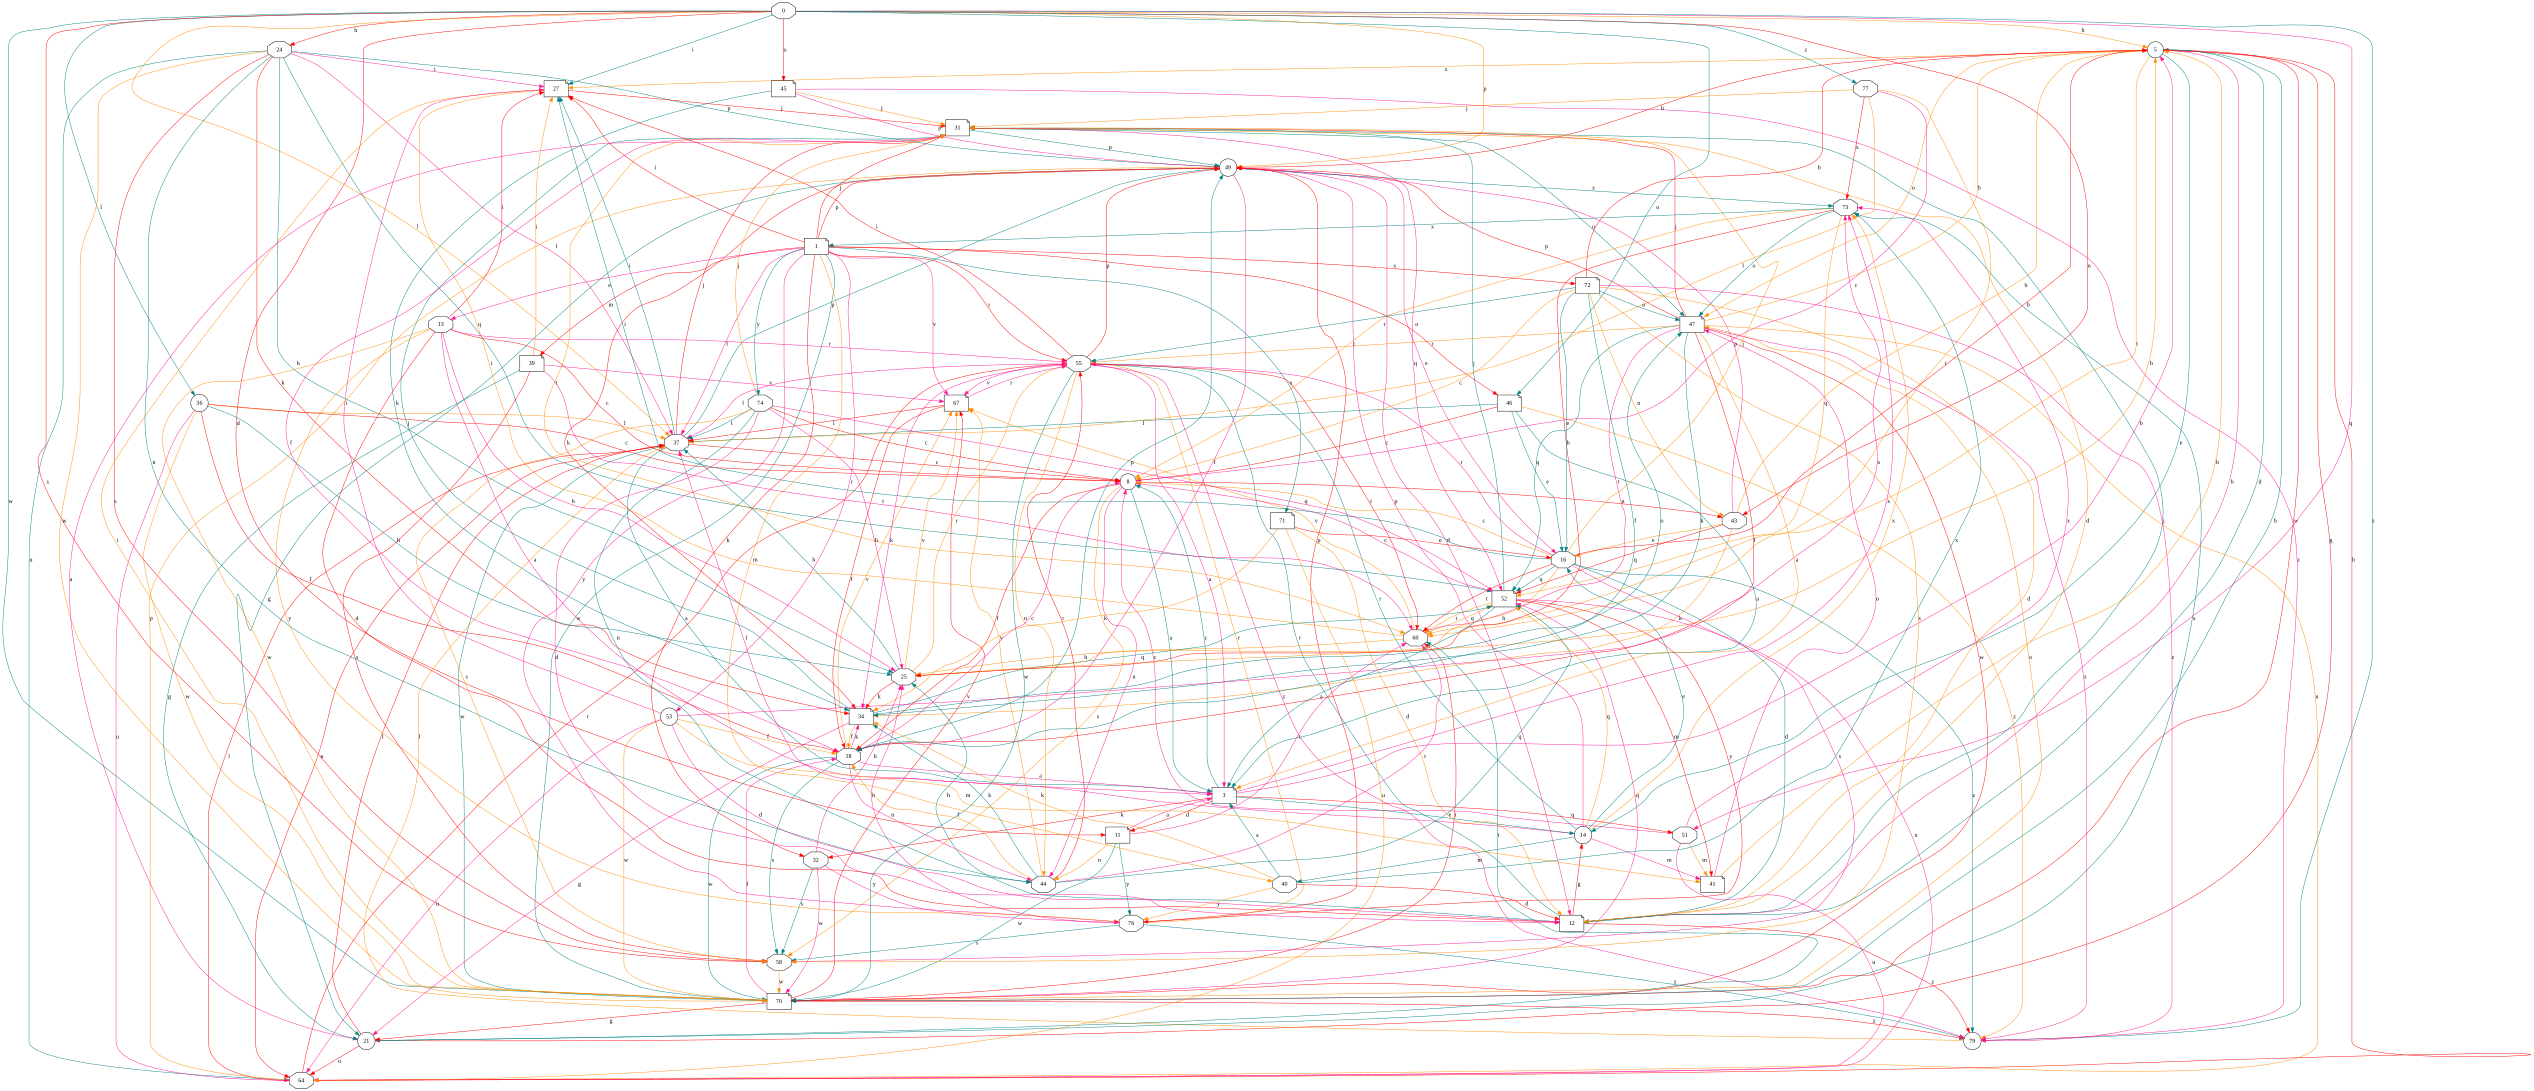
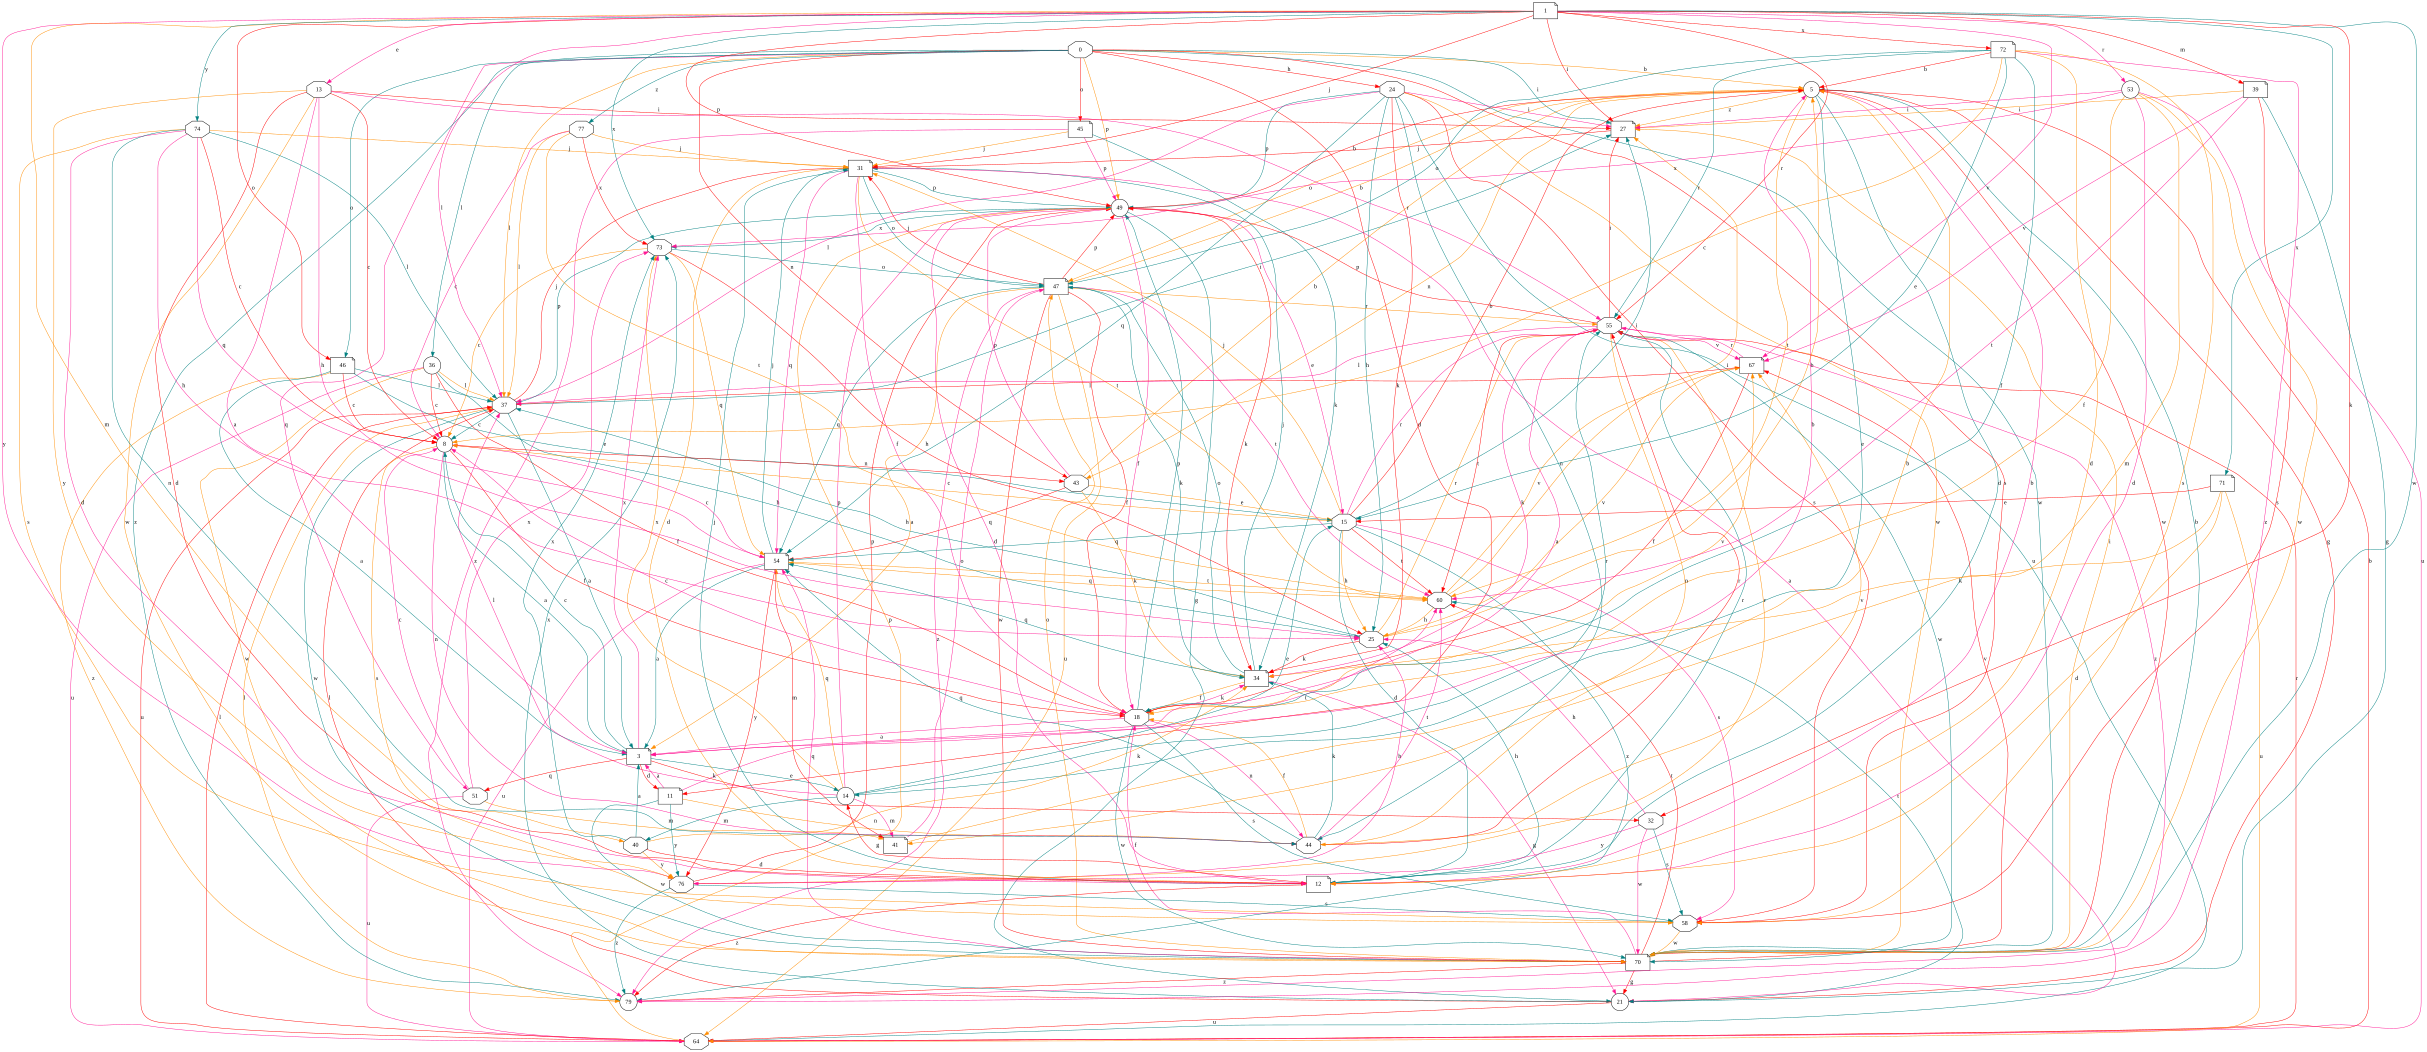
edge "73" -> "1": reversed
edge "72" -> "43": now "5" -> "43"
edge "37" -> "8": color red -> teal
node "16": label "16" -> "15"
node "52": label "52" -> "54"
